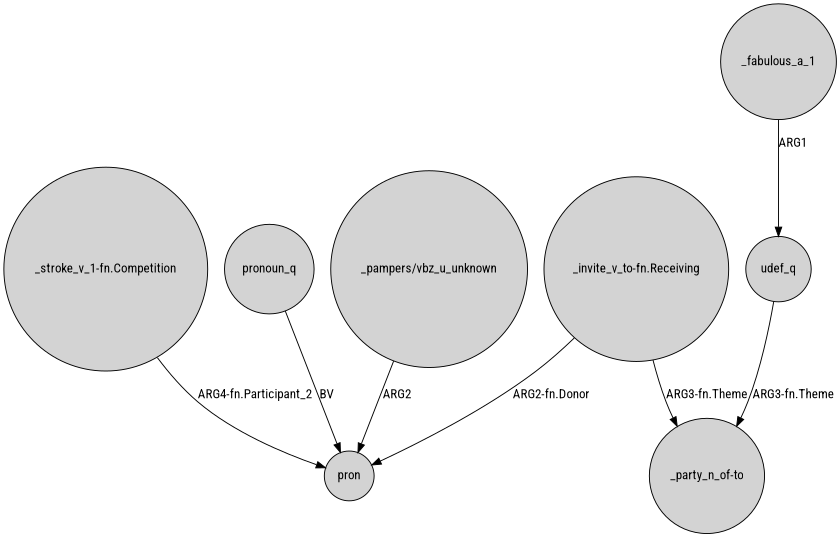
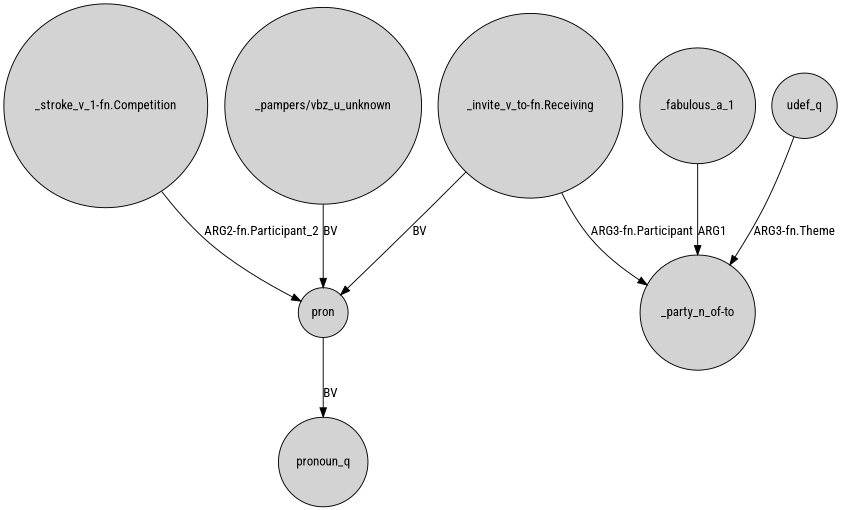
edge "_fabulous_a_1" -> "udef_q": now "_fabulous_a_1" -> "_party_n_of-to"
edge "pronoun_q" -> "pron": reversed
edge "_stroke_v_1-fn.Competition" -> "pron": label "ARG4-fn.Participant_2" -> "ARG2-fn.Participant_2"
edge "_pampers/vbz_u_unknown" -> "pron": label "ARG2" -> "BV"
edge "_invite_v_to-fn.Receiving" -> "pron": label "ARG2-fn.Donor" -> "BV"
edge "_invite_v_to-fn.Receiving" -> "_party_n_of-to": label "ARG3-fn.Theme" -> "ARG3-fn.Participant"
